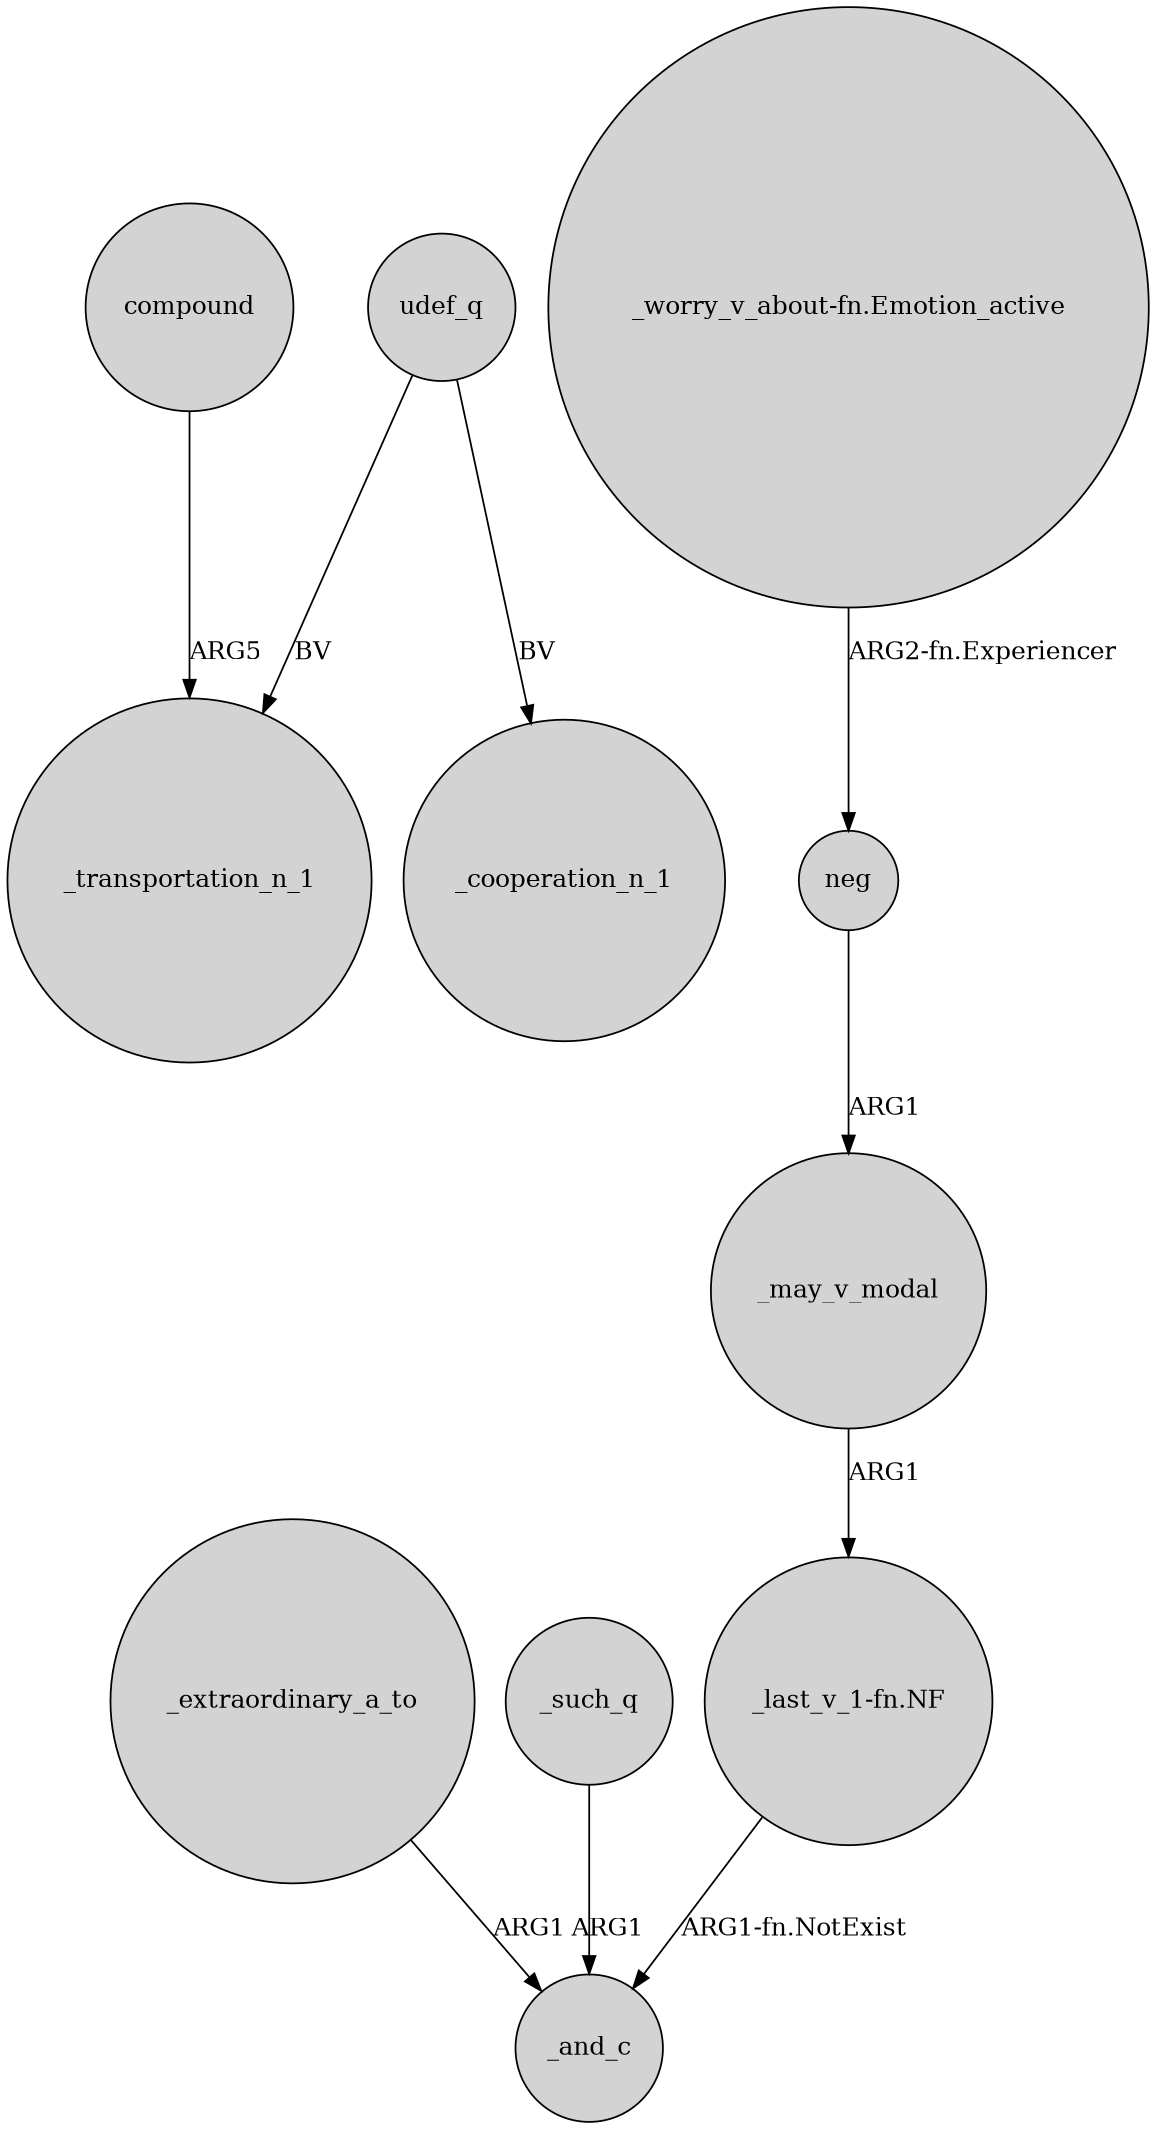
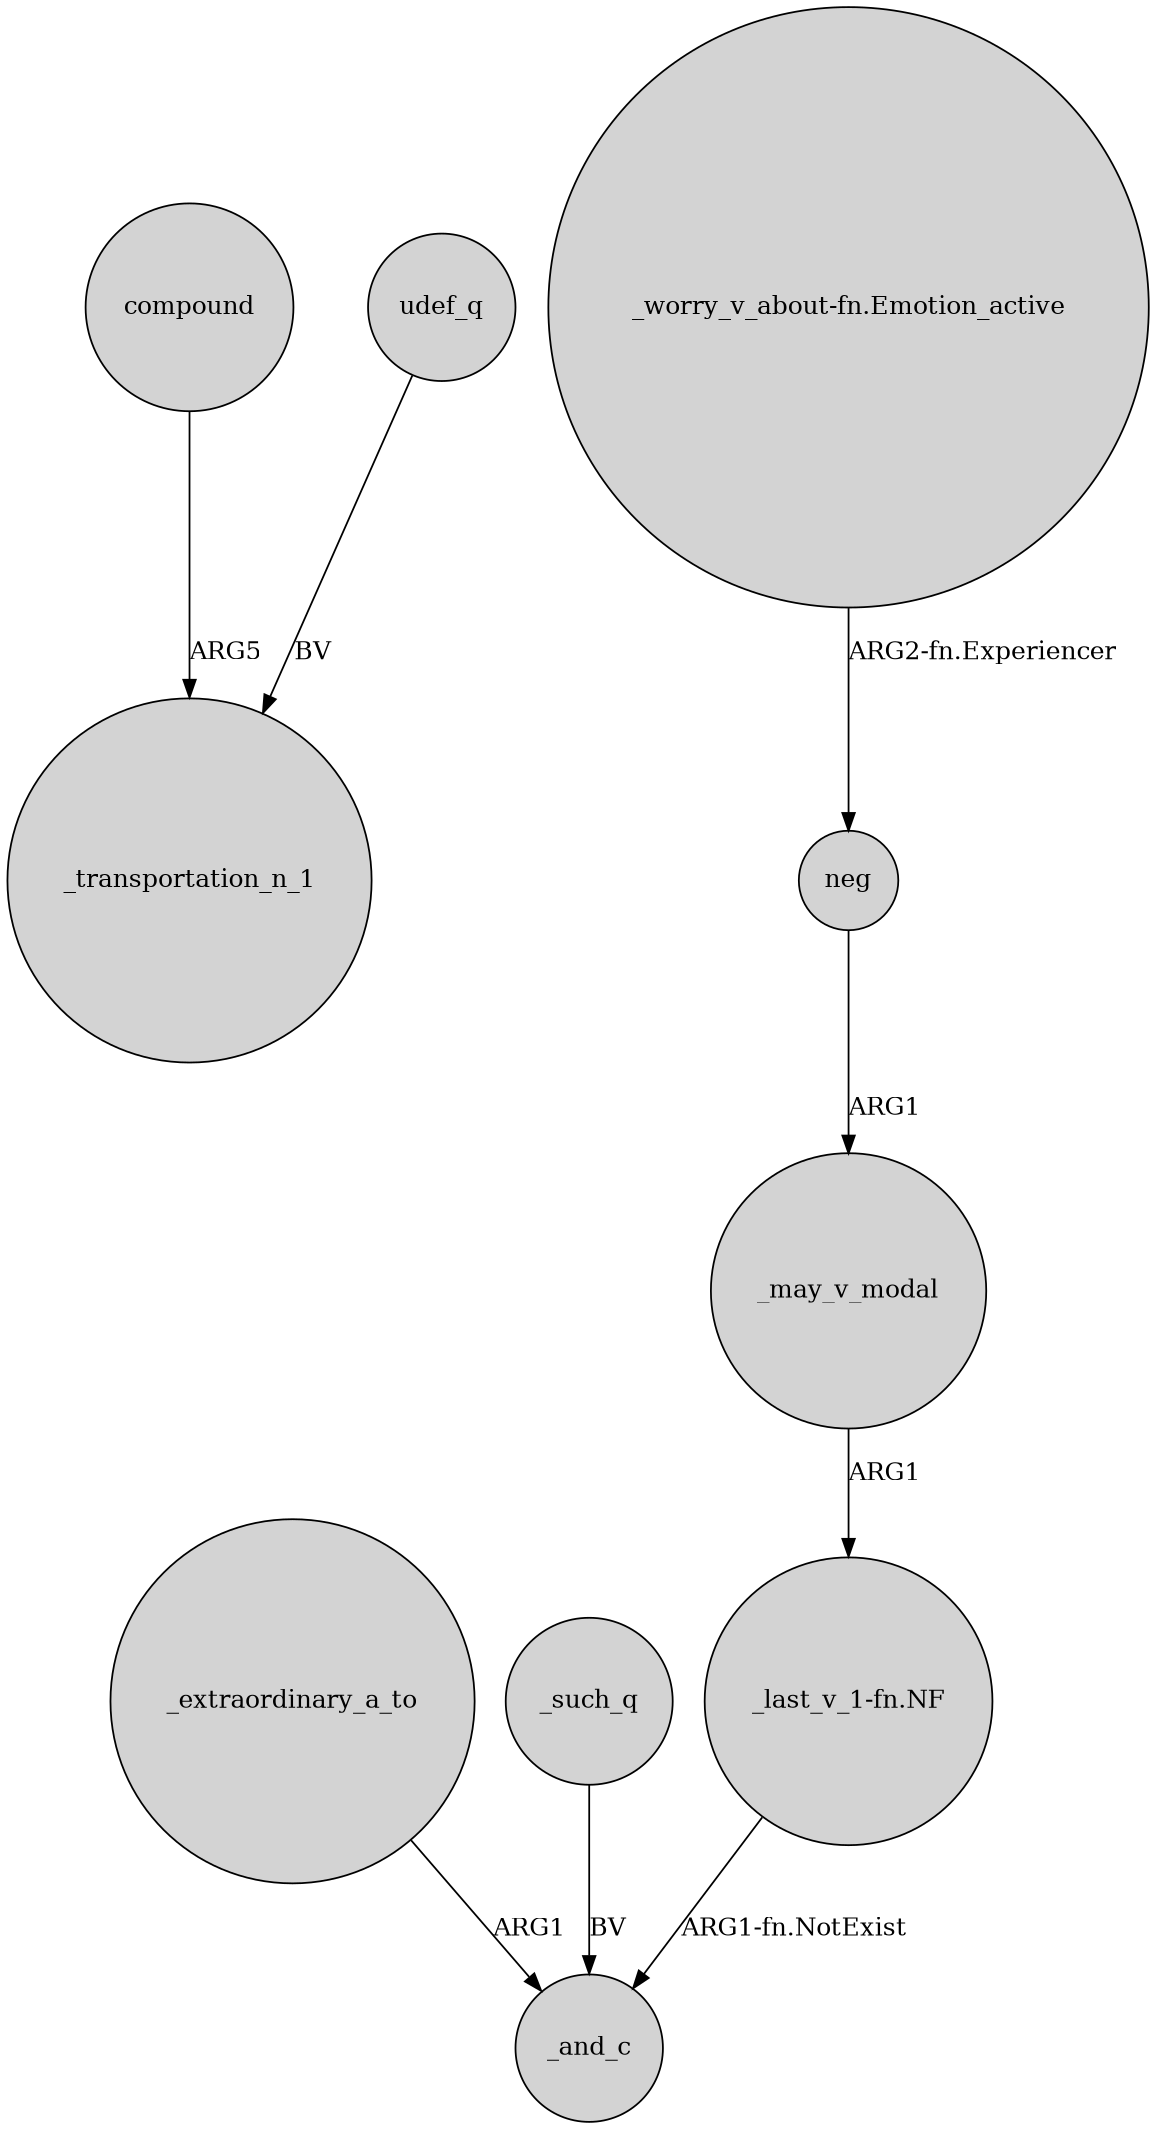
node "_cooperation_n_1": removed
edge "_such_q" -> "_and_c": label "ARG1" -> "BV"
